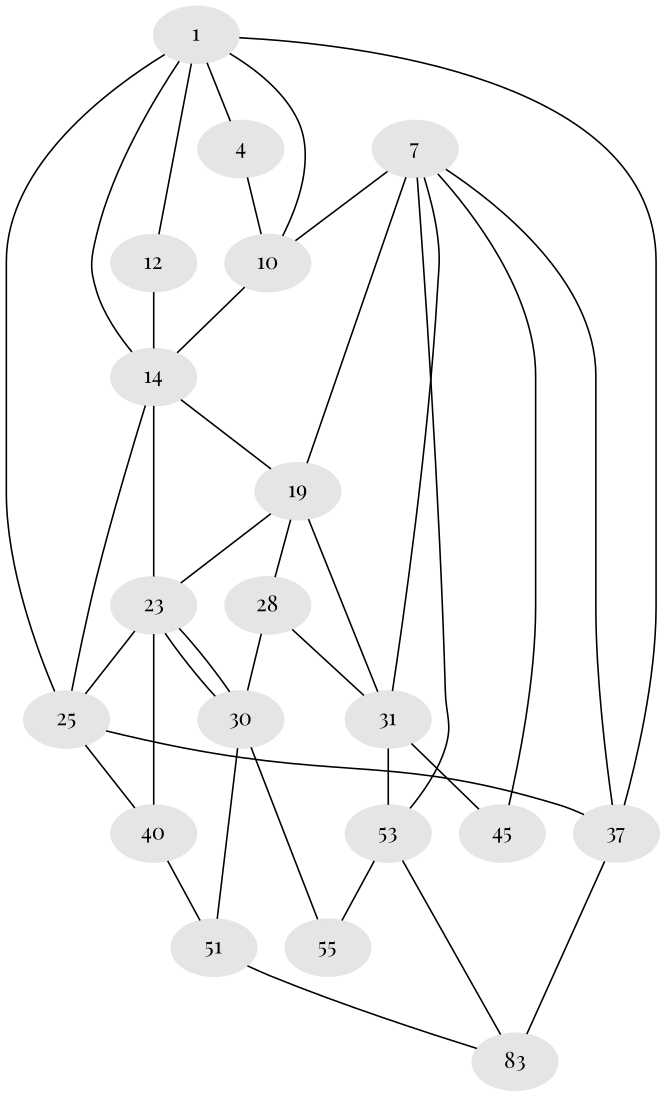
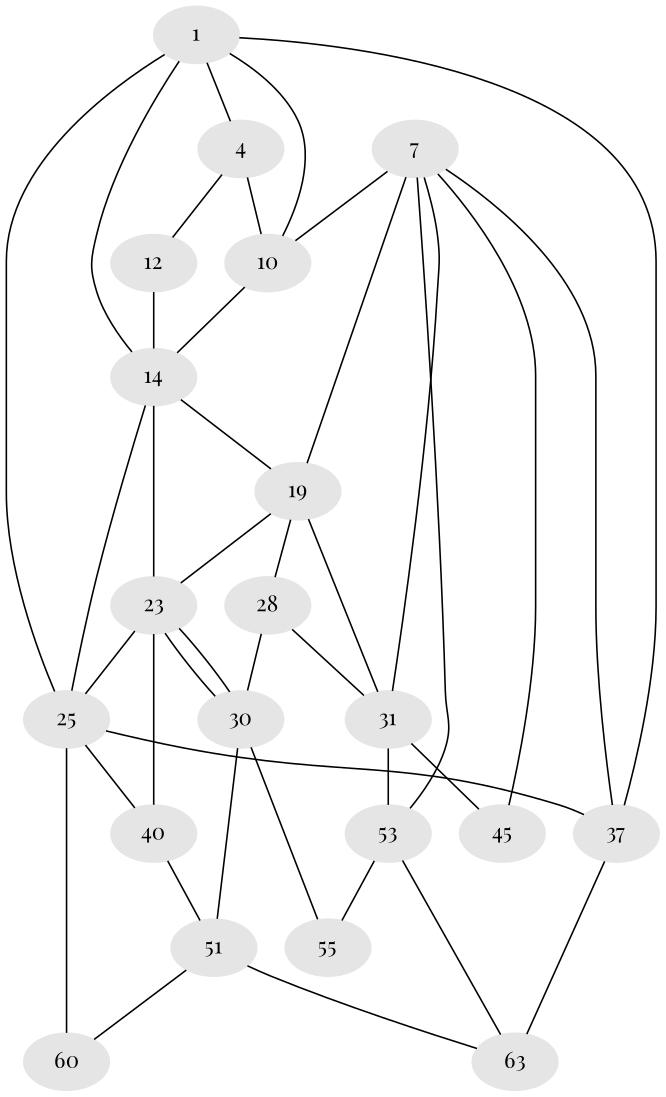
edge "1" -- "12": now "4" -- "12"
node "60": added
node "83": label "83" -> "63"
